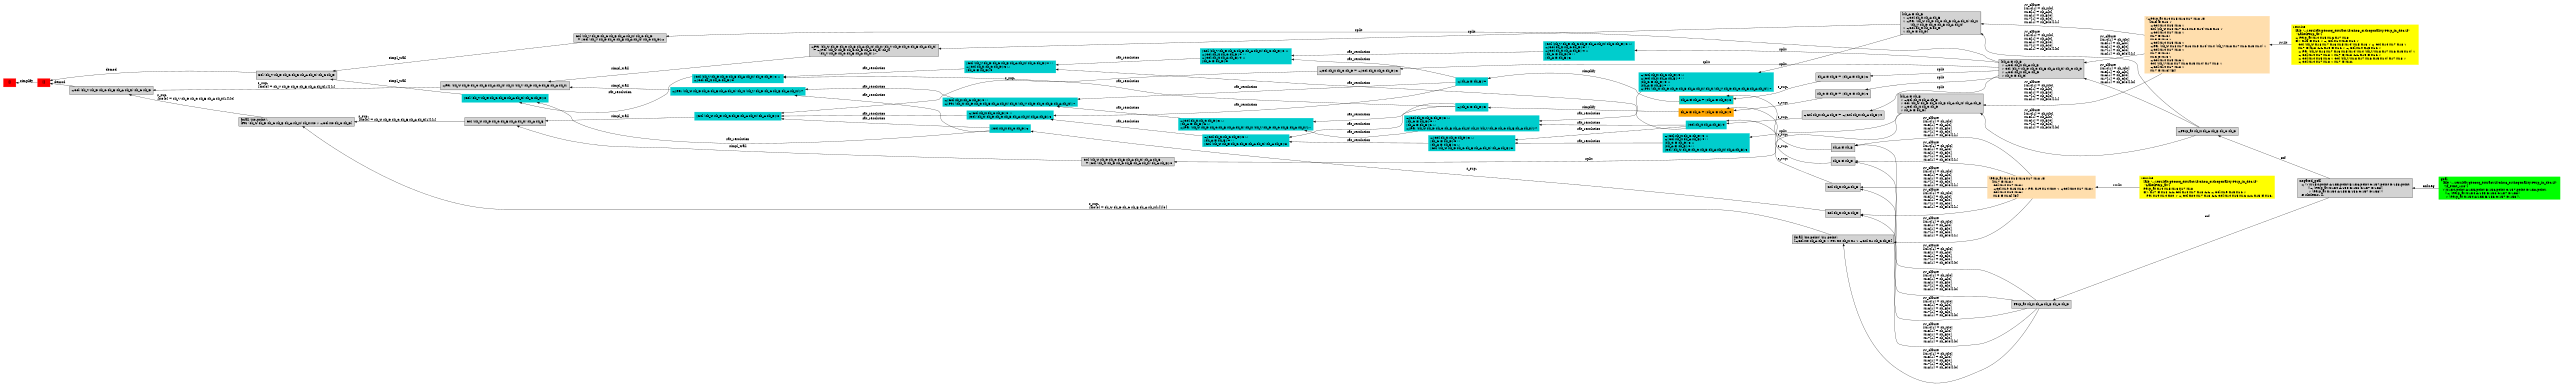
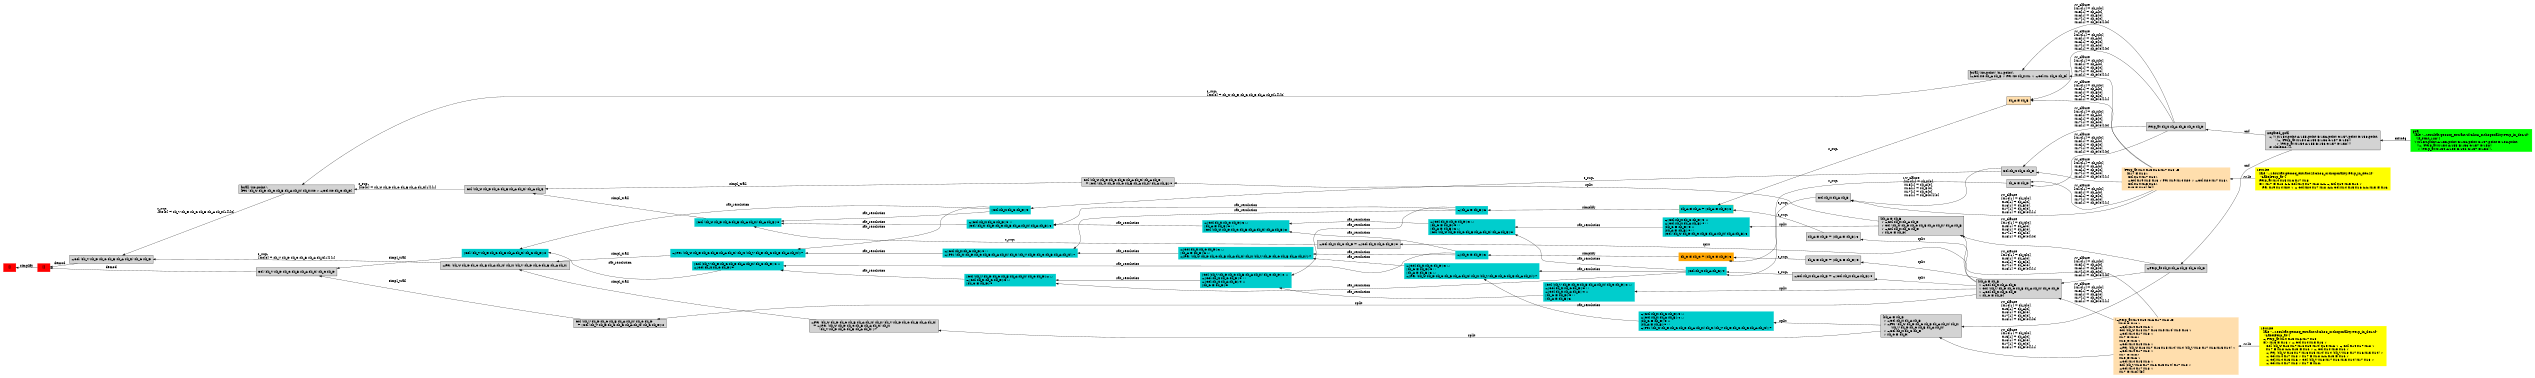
node "sk_A ≠ sk_B": fillcolor lightgrey -> navajowhite
edge "Perp_at sk_X sk_A sk_B sk_C sk_D" -> "Col sk_X sk_A sk_B": now "Col sk_X sk_C sk_D" -> "Col sk_X sk_A sk_B"
